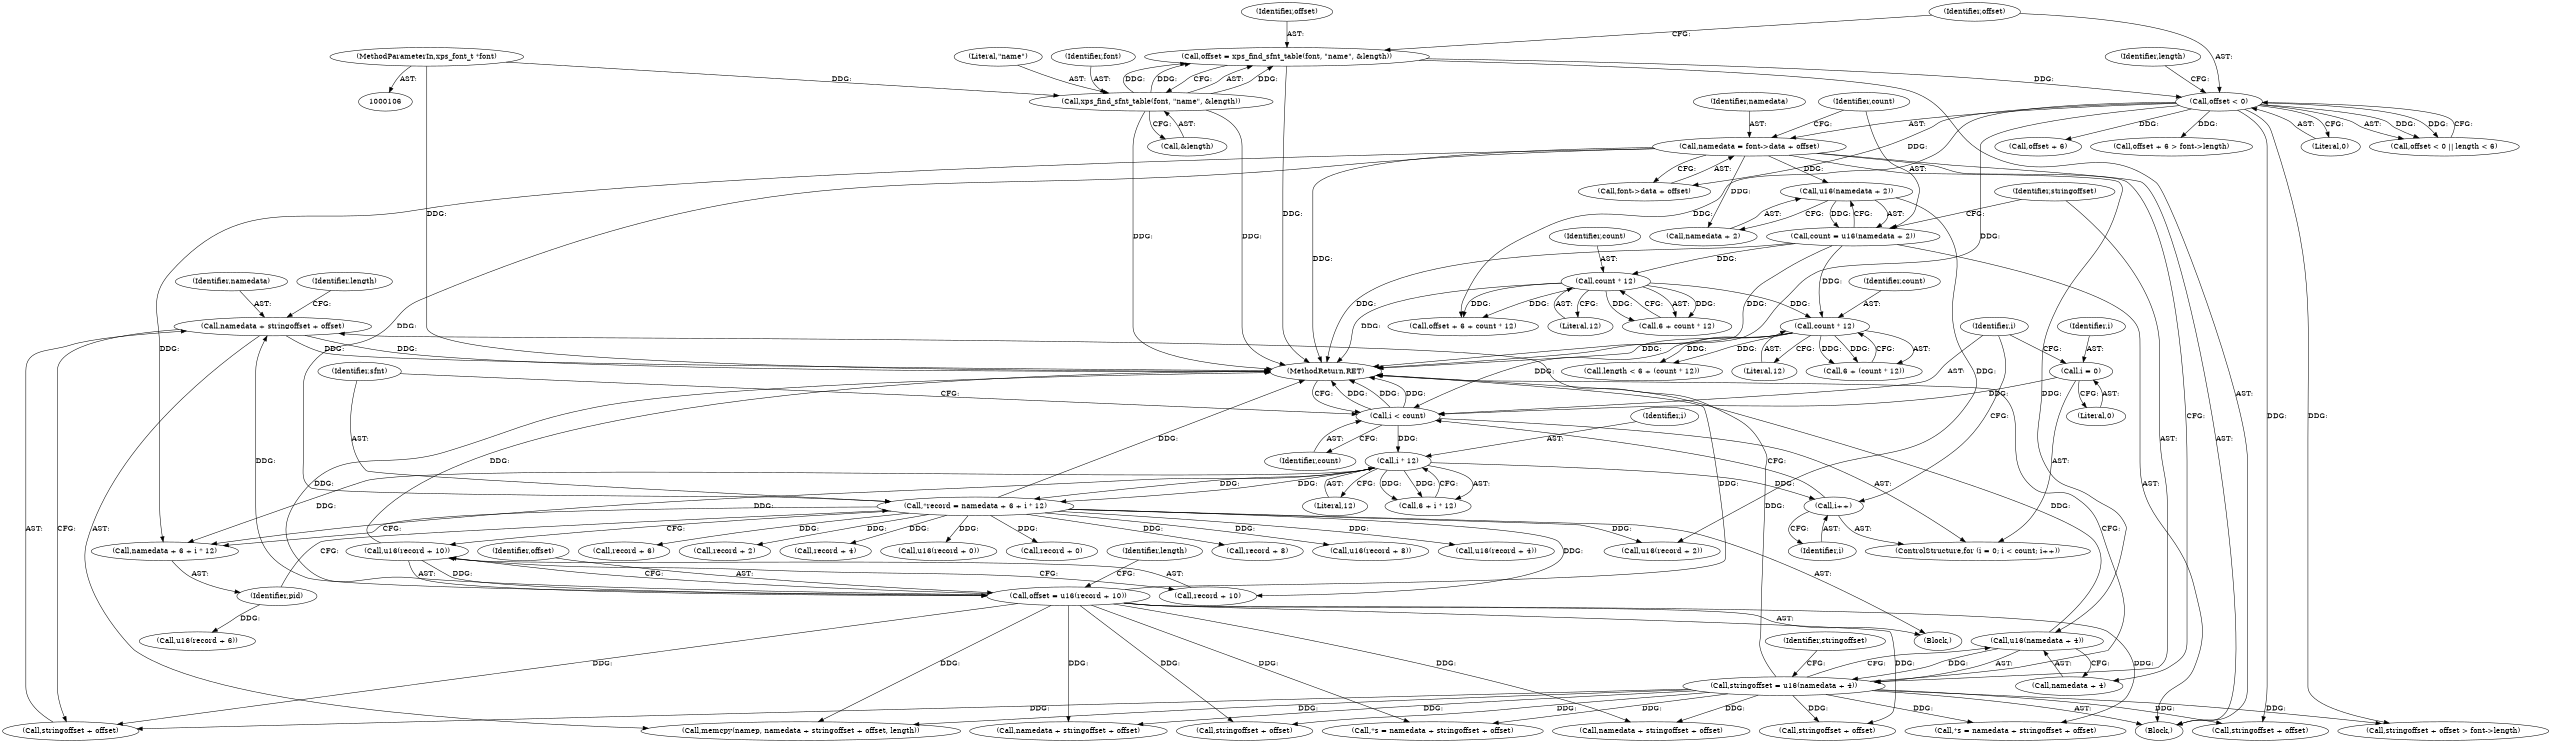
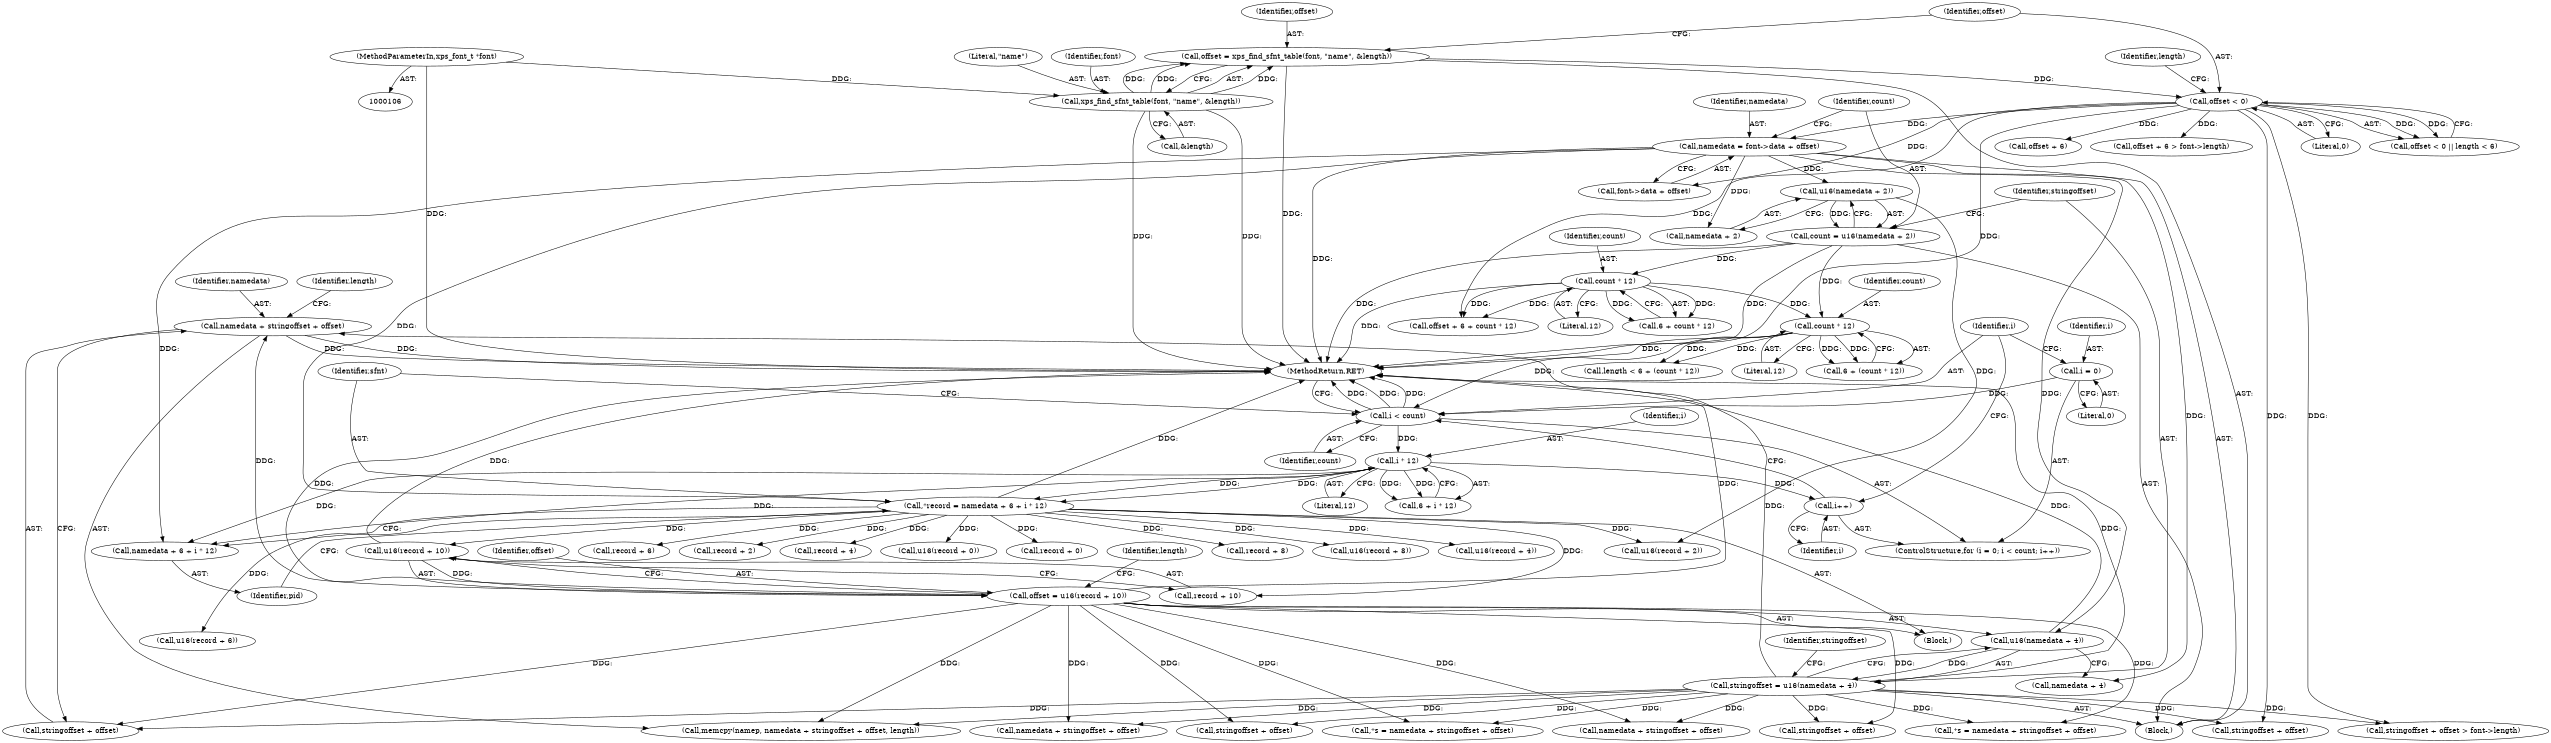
edge "(Call,offset < 0)" -> "(Call,namedata = font->data + offset)": label "AST: " -> "DDG: "
edge "(Call,namedata = font->data + offset)" -> "(Call,namedata + 4)": label "CFG: " -> "DDG: "
edge "(Call,*record = namedata + 6 + i * 12)" -> "(Call,u16(record + 10))": label "CFG: " -> "DDG: "
edge "(Call,stringoffset = u16(namedata + 4))" -> "(MethodReturn,RET)": label "CFG: " -> "DDG: "
edge "(Identifier,pid)" -> "(Call,u16(record + 6))": now "(Call,*record = namedata + 6 + i * 12)" -> "(Call,u16(record + 6))"
edge "(Call,namedata + 4)" -> "(Call,u16(namedata + 4))": now "(Call,offset = u16(record + 10))" -> "(Call,u16(namedata + 4))"
